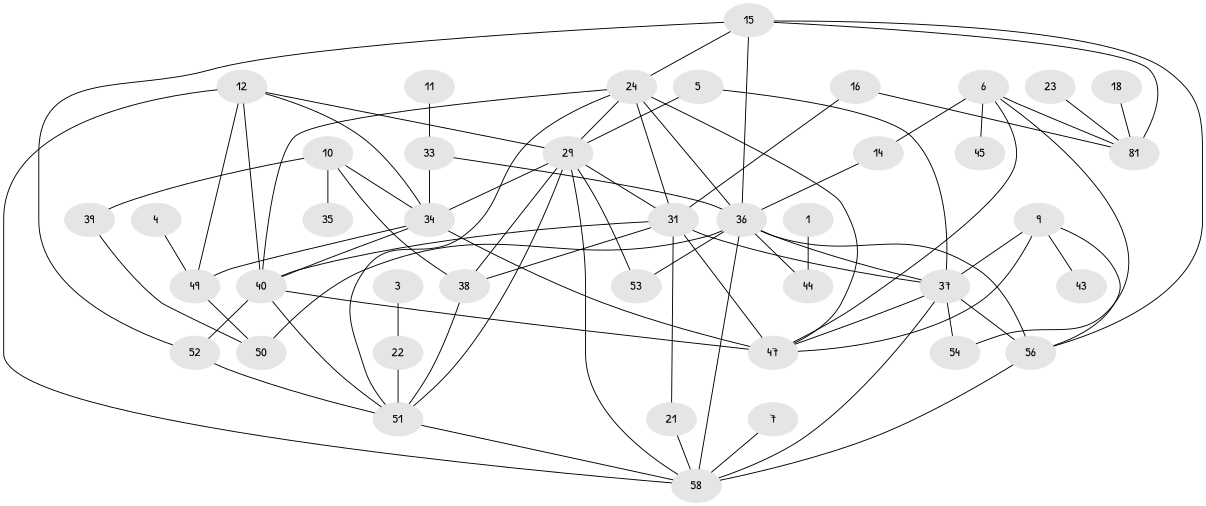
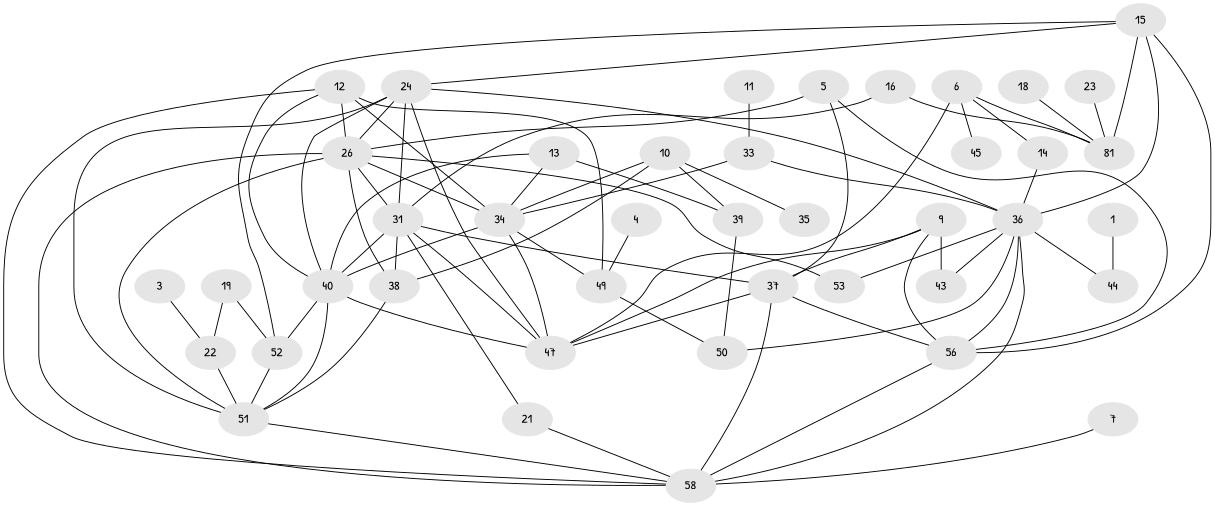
node "13": added
node "29": label "29" -> "26"
edge "5" -- "56": added
edge "36" -- "37": now "36" -- "43"
node "19": added
node "54": removed
